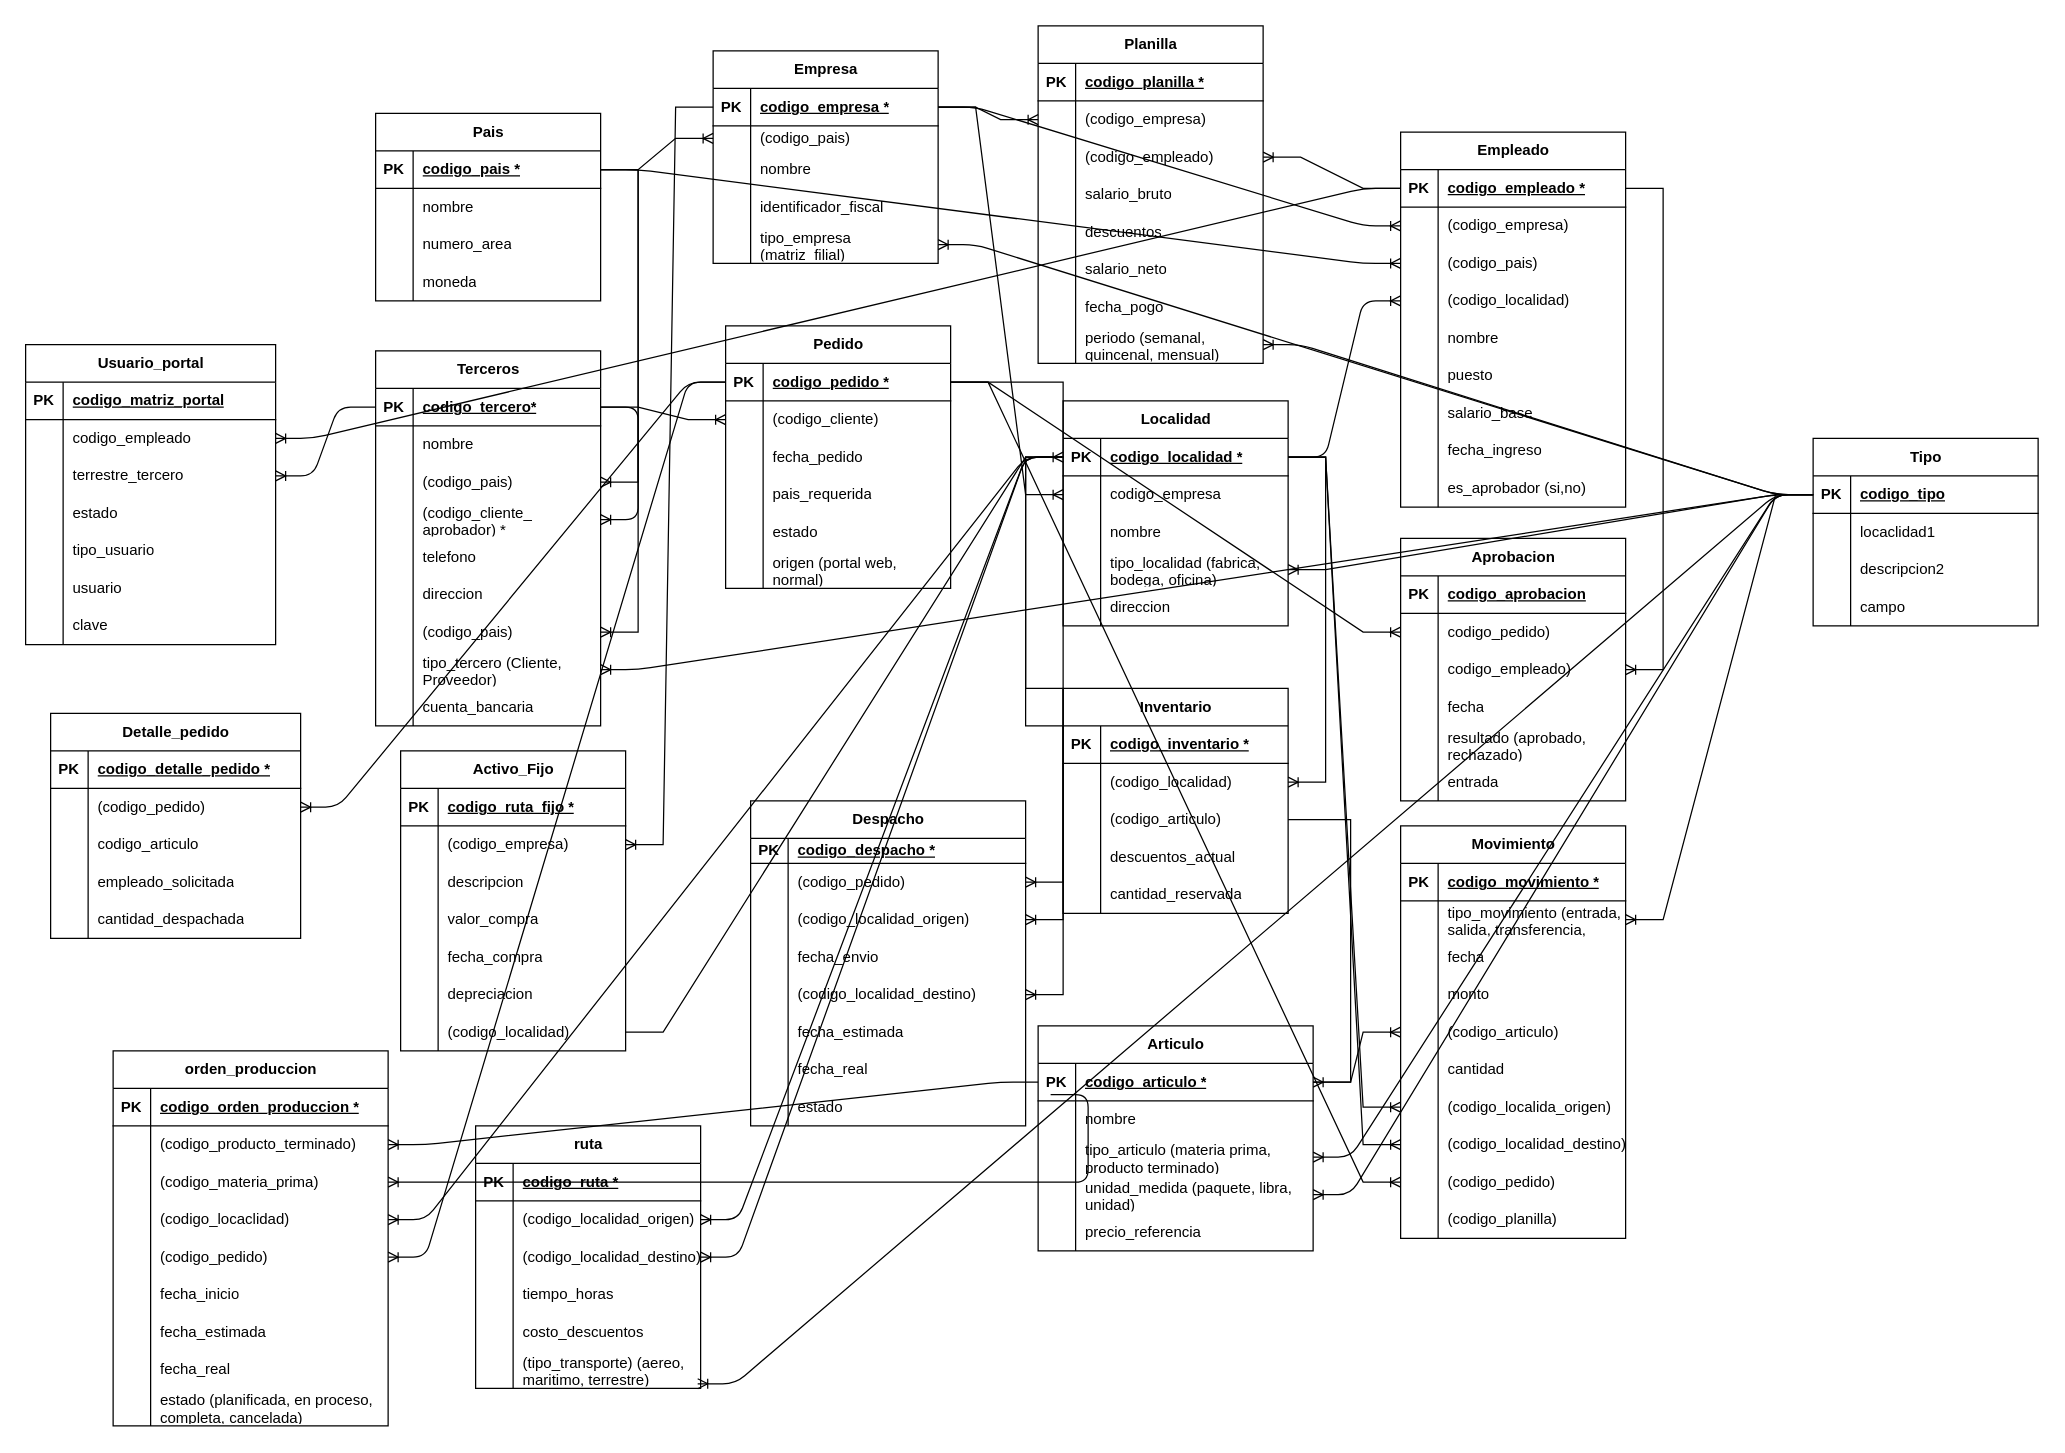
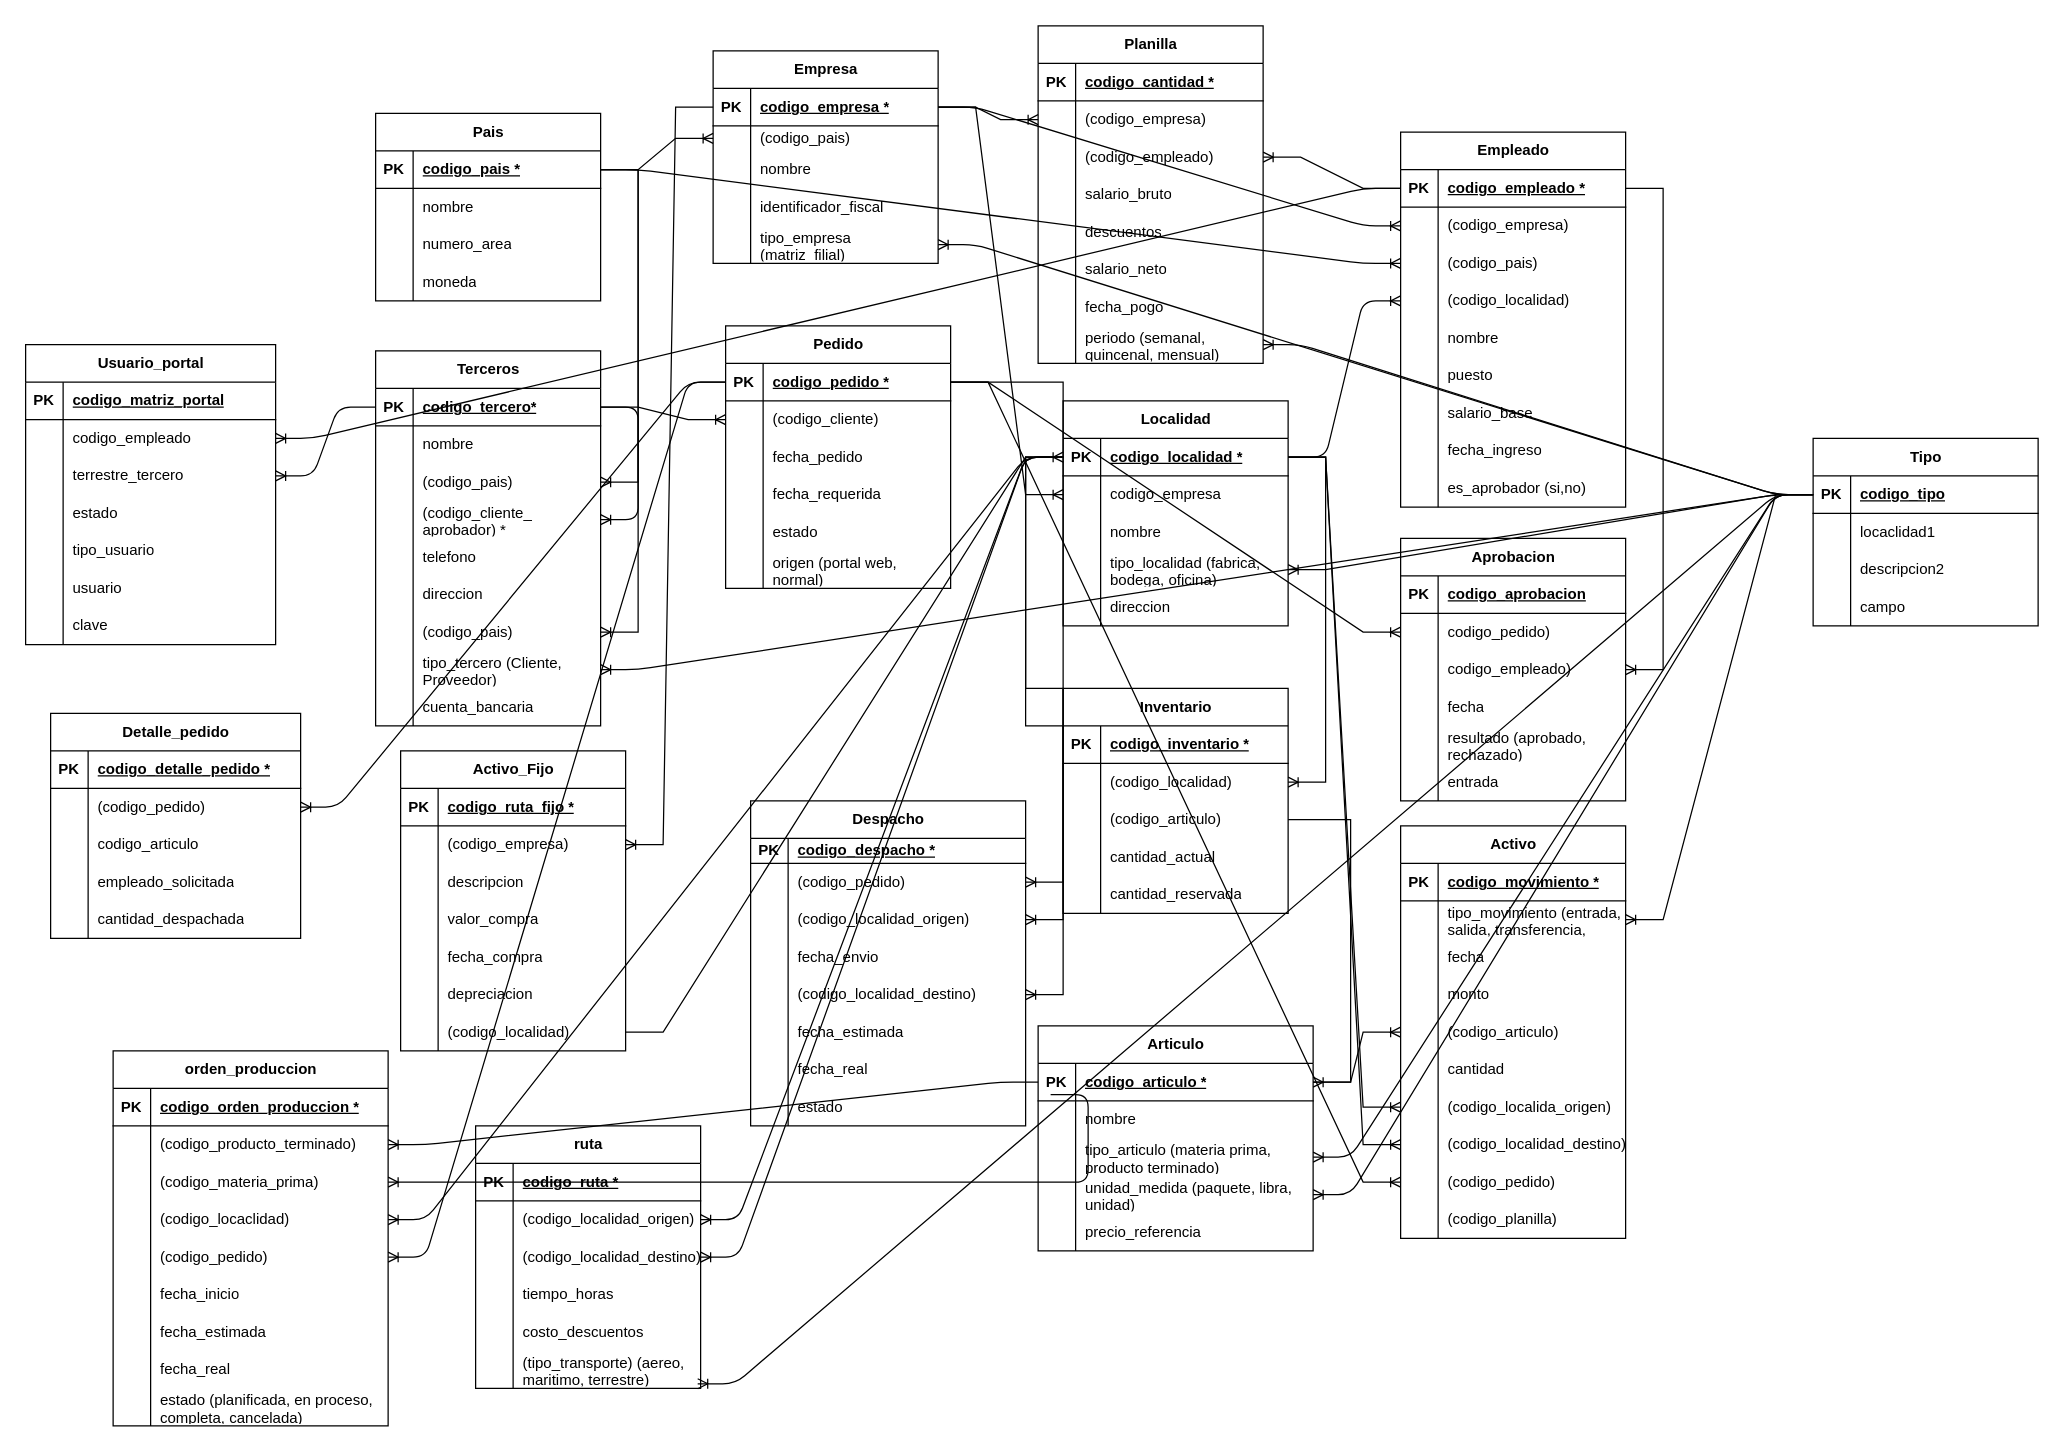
node "codigo_planilla *": label "codigo_planilla *" -> "codigo_cantidad *"
node "pais_requerida": label "pais_requerida" -> "fecha_requerida"
node "Movimiento": label "Movimiento" -> "Activo"
node "descuentos_actual": label "descuentos_actual" -> "cantidad_actual"
